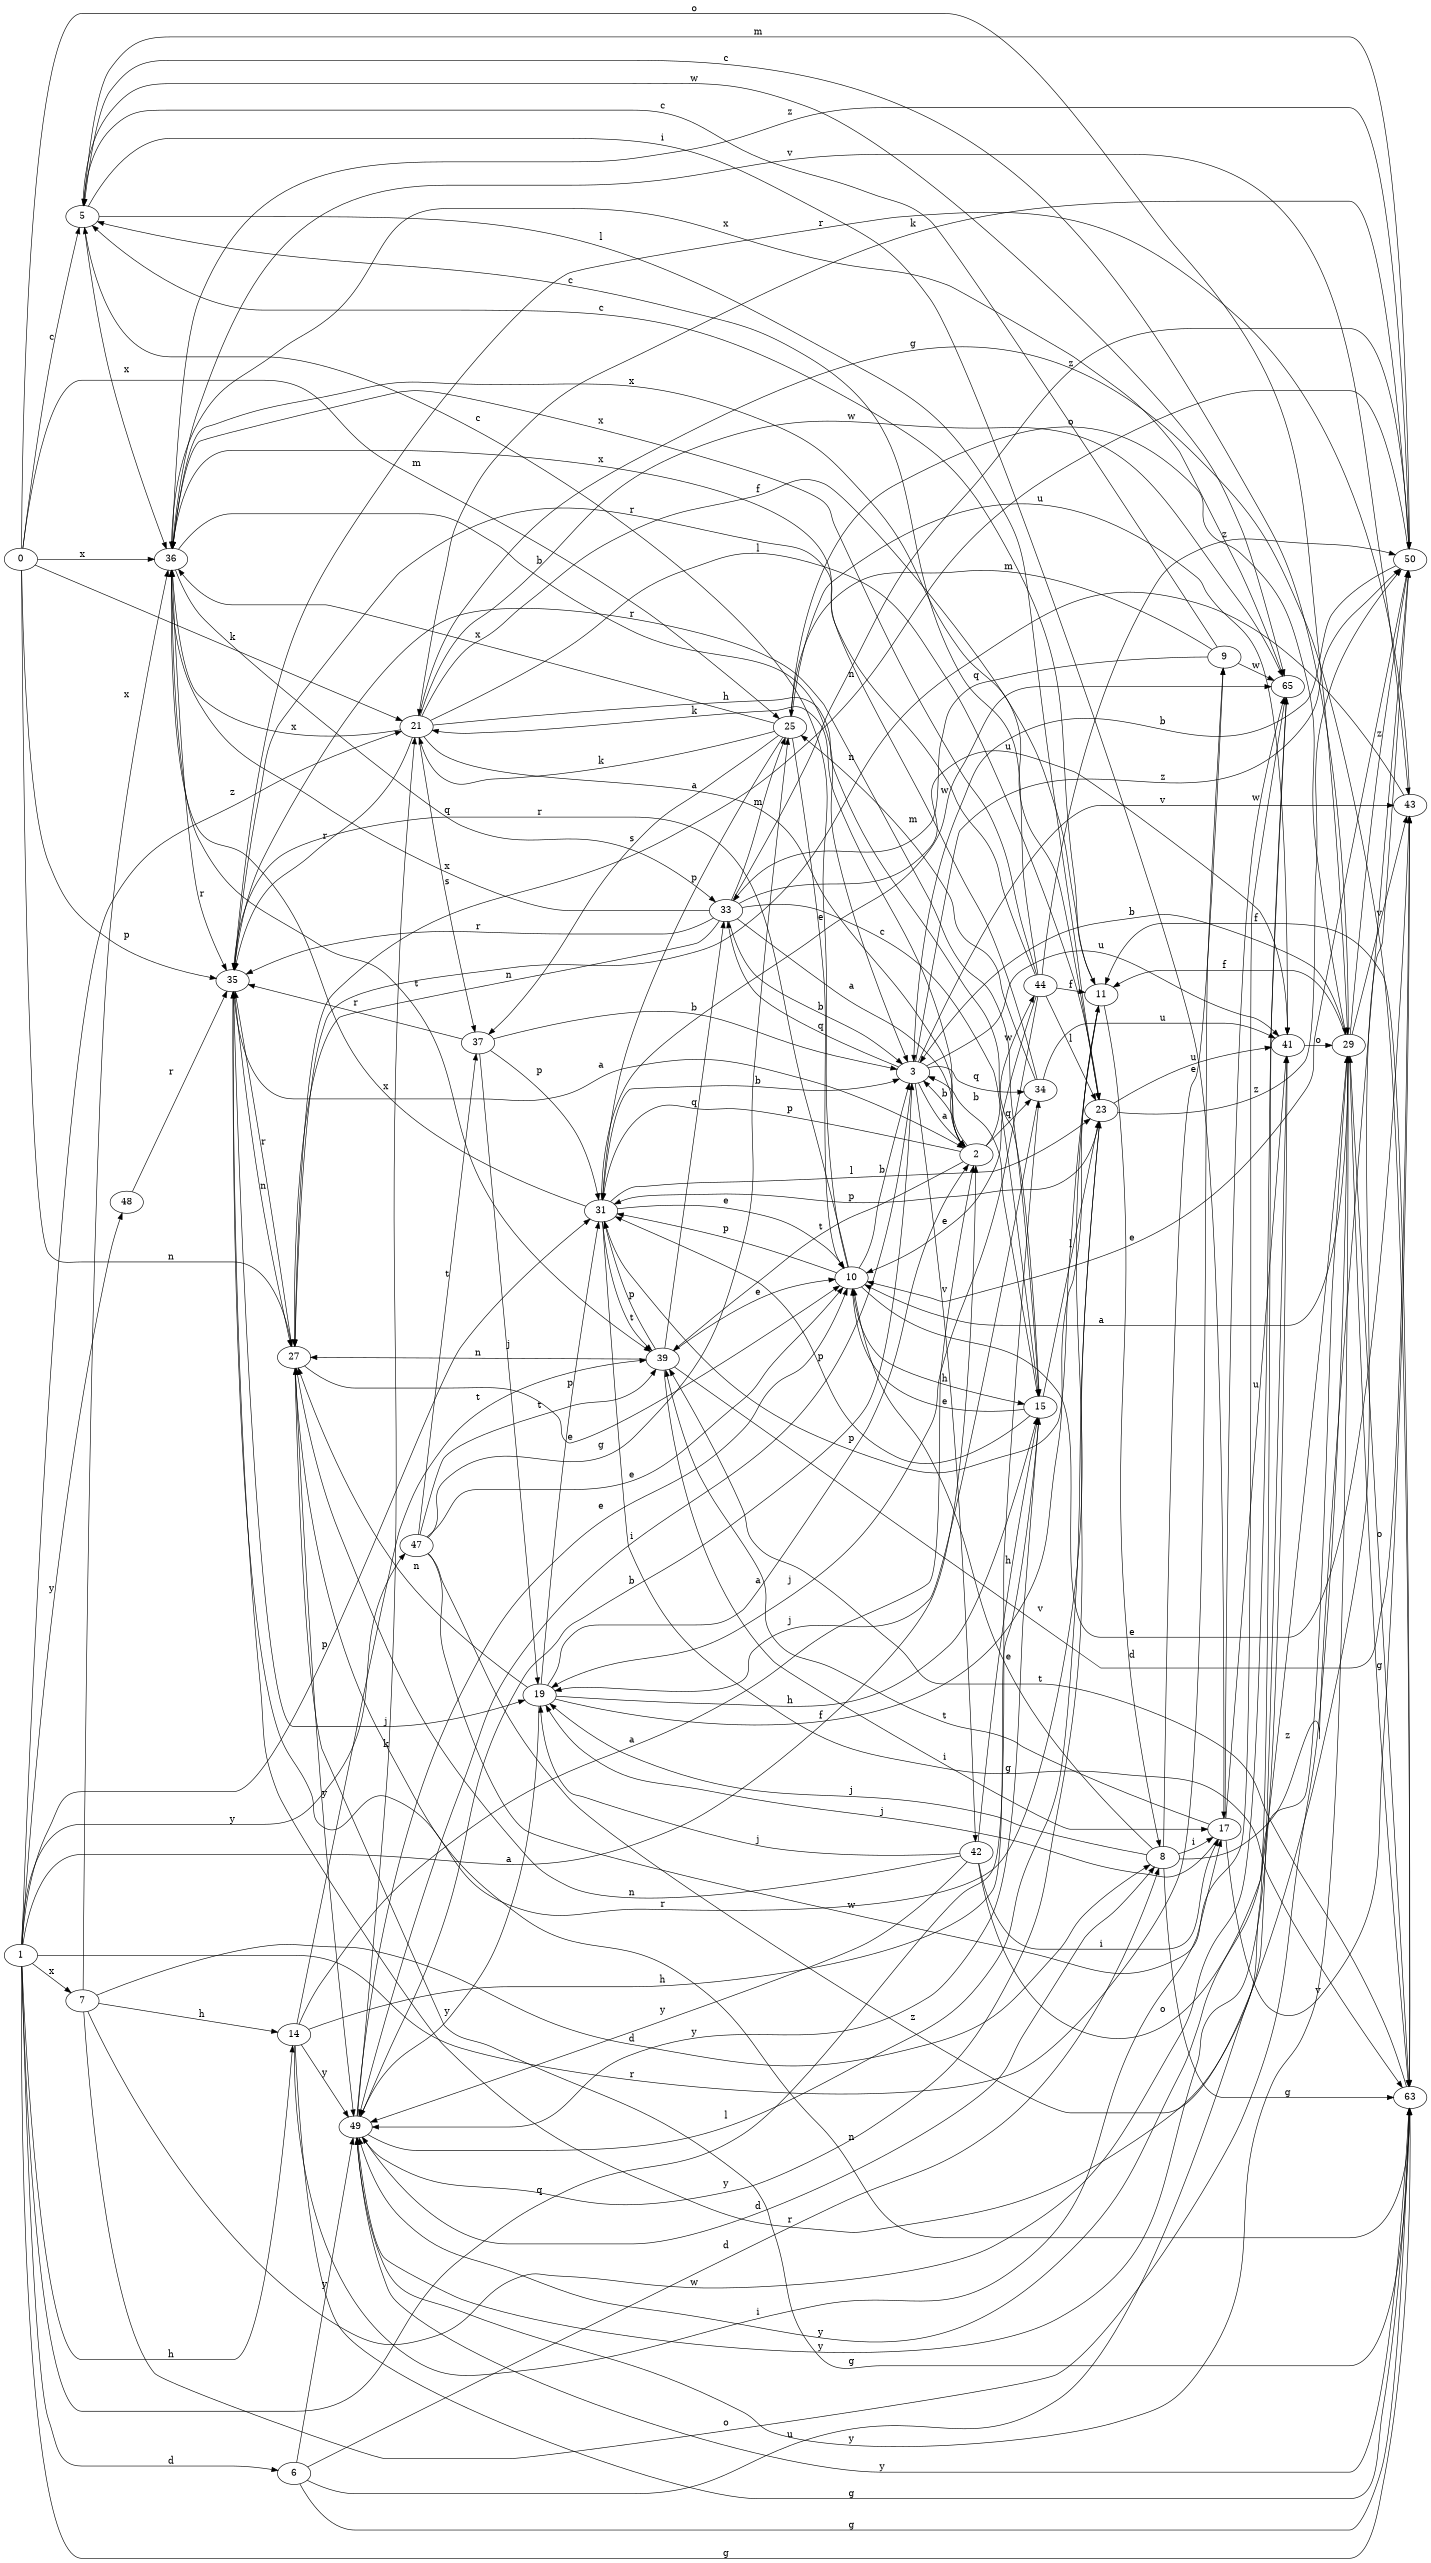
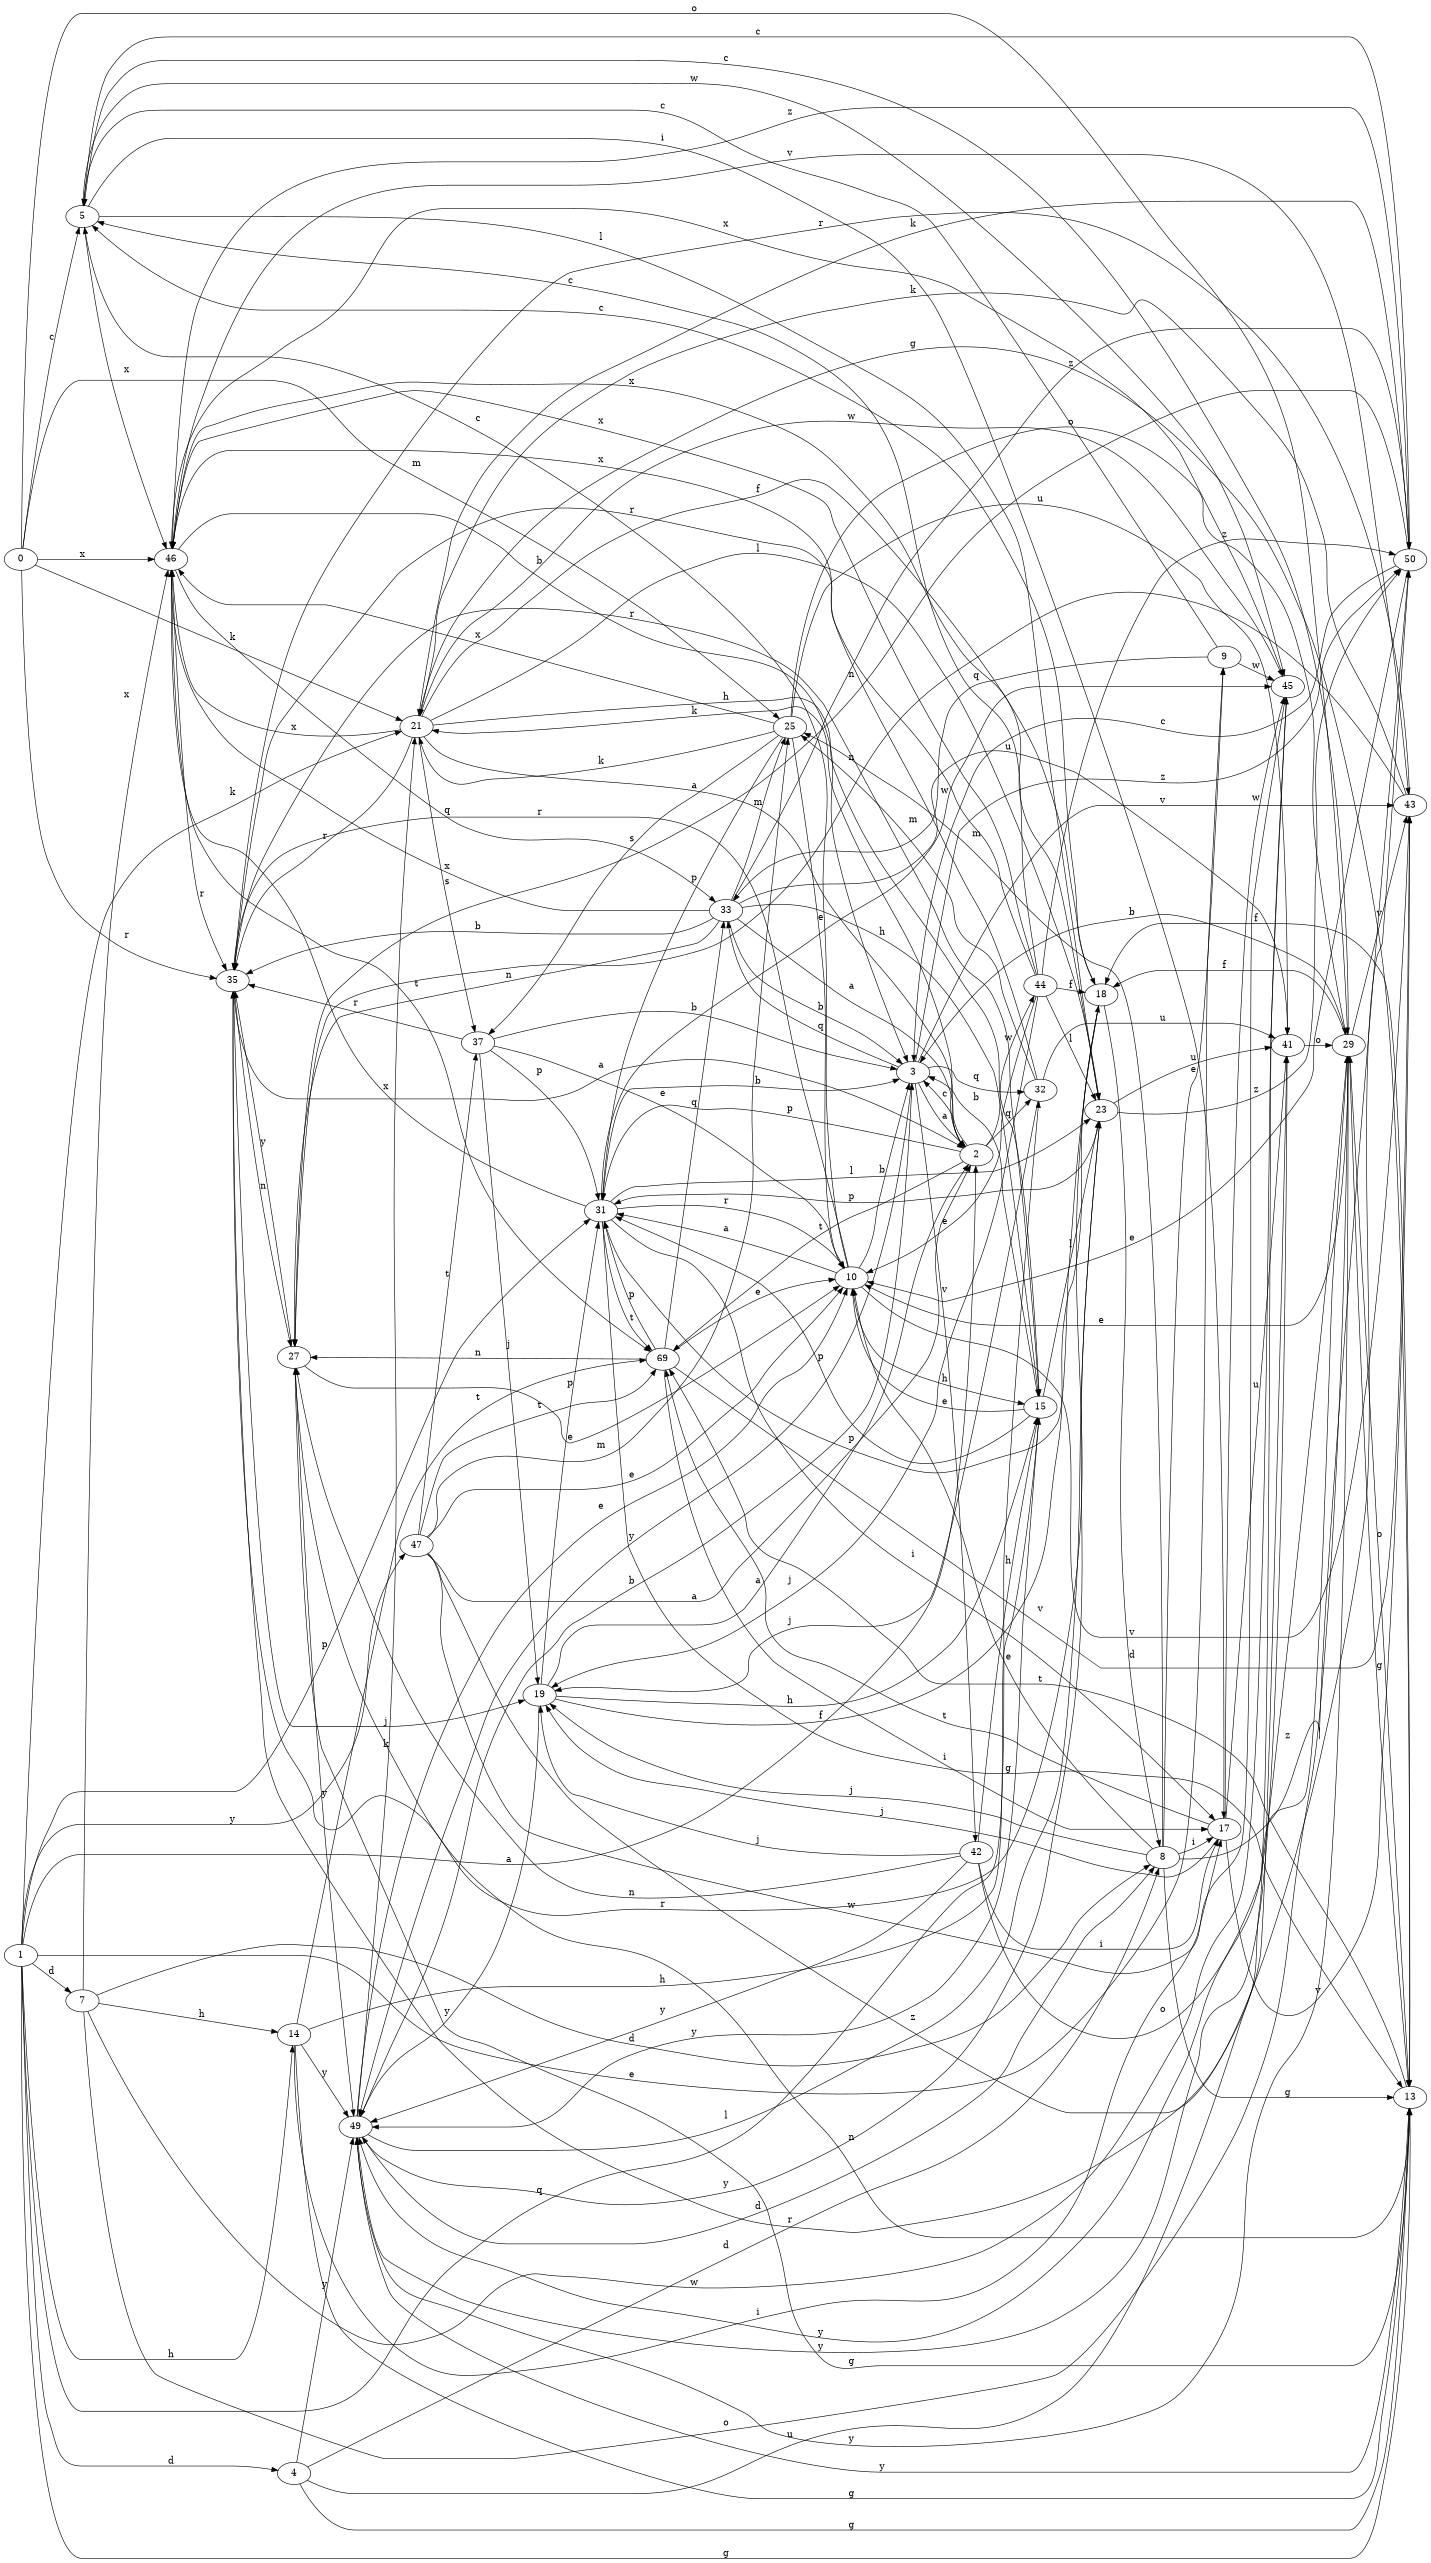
edge "50" -> "5": label "m" -> "c"
edge "43" -> "21": added, label "k"
node "36": label "36" -> "46"
edge "9" -> "25": now "8" -> "25"
node "65": label "65" -> "45"
edge "50" -> "3": label "b" -> "c"
edge "1" -> "21": label "z" -> "k"
edge "29" -> "50": removed, label "z"
edge "33" -> "35": label "r" -> "b"
edge "33" -> "15": label "c" -> "h"
edge "0" -> "35": label "p" -> "r"
edge "3" -> "41": removed, label "u"
node "11": label "11" -> "18"
edge "0" -> "27": removed, label "n"
node "34": label "34" -> "32"
edge "2" -> "3": label "b" -> "c"
edge "37" -> "10": added, label "e"
edge "27" -> "35": label "r" -> "y"
edge "31" -> "10": label "e" -> "r"
node "48": removed
edge "10" -> "31": label "p" -> "a"
edge "29" -> "10": label "a" -> "e"
node "39": label "39" -> "69"
edge "47" -> "25": label "g" -> "m"
edge "3" -> "49": label "i" -> "y"
edge "31" -> "17": added, label "i"
edge "19" -> "27": removed, label "n"
edge "10" -> "43": label "e" -> "v"
edge "14" -> "2": now "47" -> "2"
edge "1" -> "7": label "x" -> "d"
edge "1" -> "9": label "r" -> "e"
node "63": label "63" -> "13"
node "6": label "6" -> "4"
